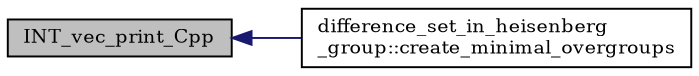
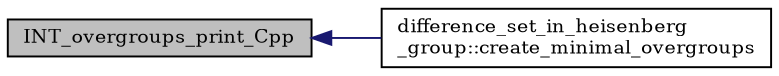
node "INT_vec_print_Cpp": label "INT_vec_print_Cpp" -> "INT_overgroups_print_Cpp"
